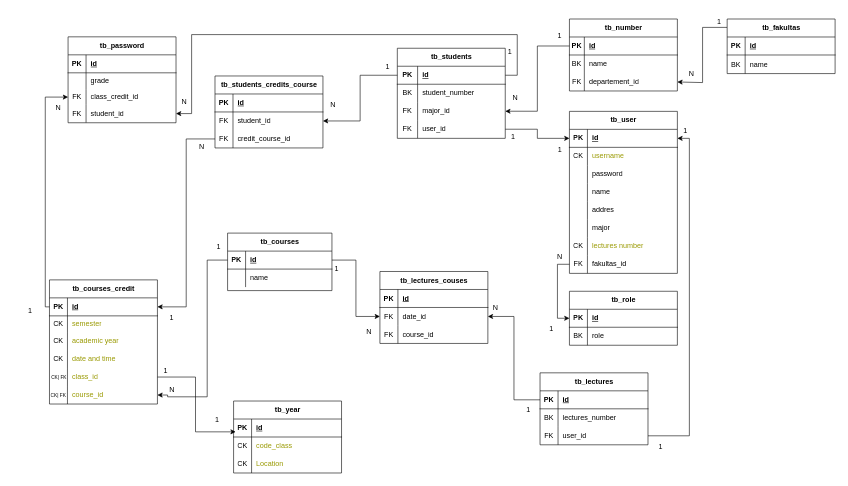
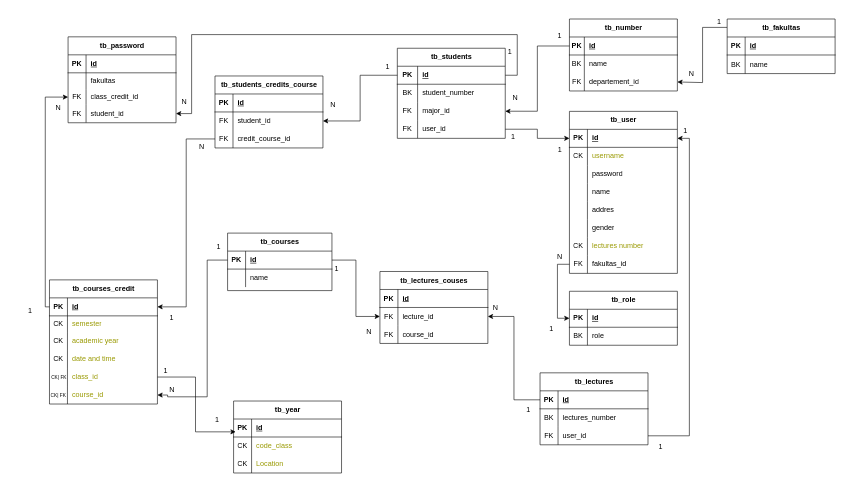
node "grade": label "grade" -> "fakultas"
node "major": label "major" -> "gender"
node "date_id": label "date_id" -> "lecture_id"
